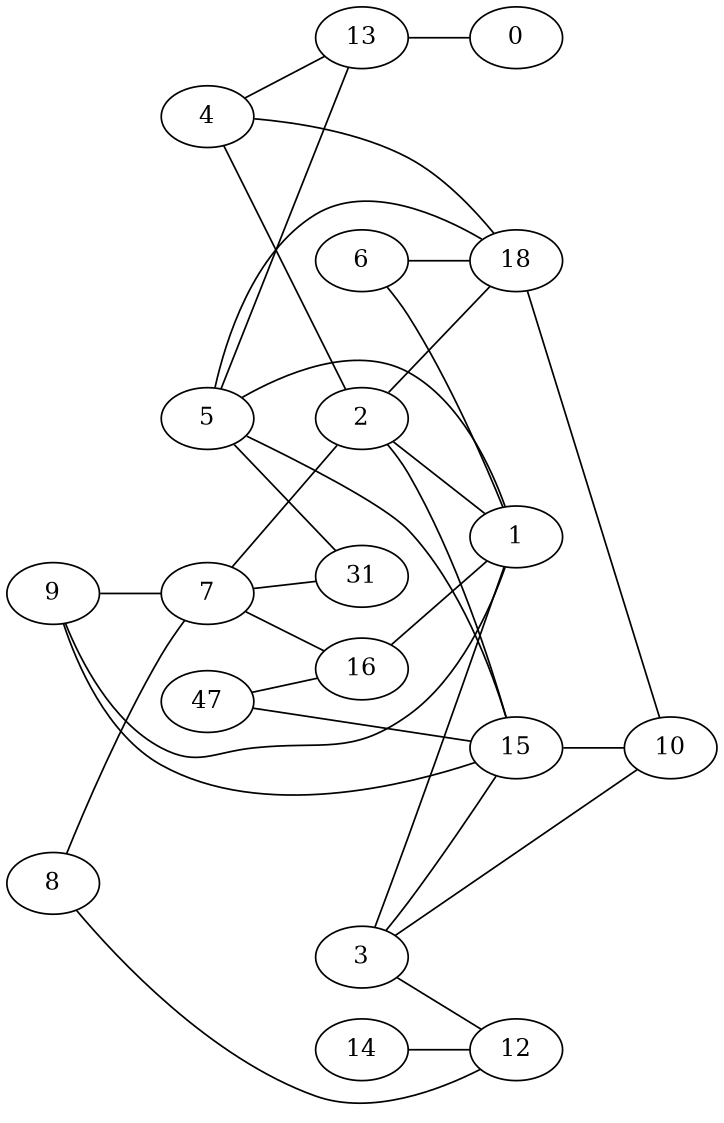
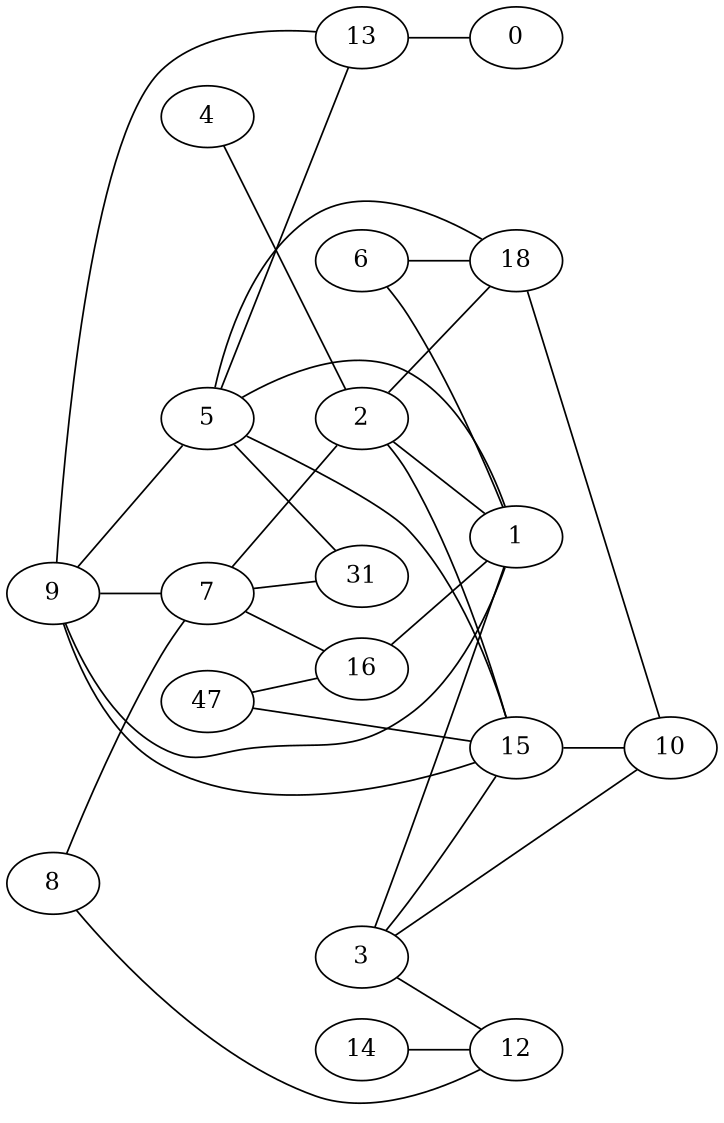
edge "13" -- "4": now "13" -- "9"
edge "4" -- "18": removed
edge "5" -- "9": added
